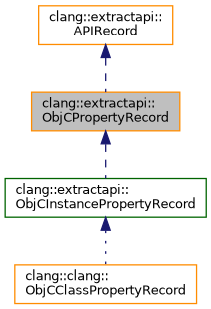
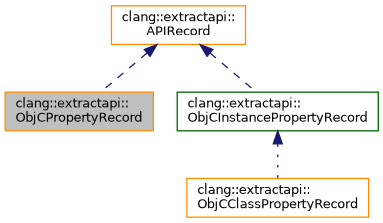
edge "clang::extractapi:: ObjCInstancePropertyRecord" -> "clang::extractapi:: ObjCPropertyRecord": now "clang::extractapi:: ObjCInstancePropertyRecord" -> "clang::extractapi:: APIRecord"
node "clang::clang:: ObjCClassPropertyRecord": label "clang::clang:: ObjCClassPropertyRecord" -> "clang::extractapi:: ObjCClassPropertyRecord"
